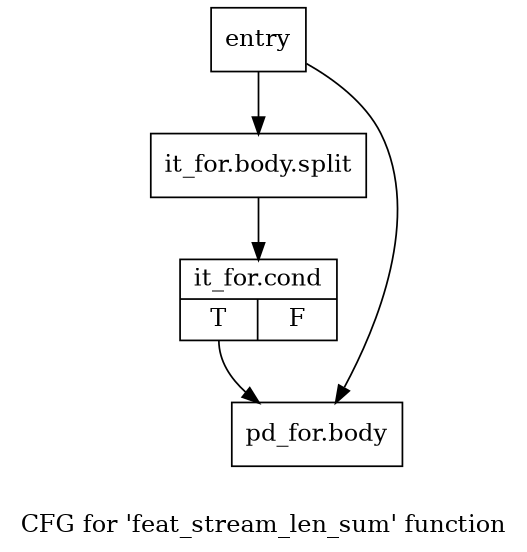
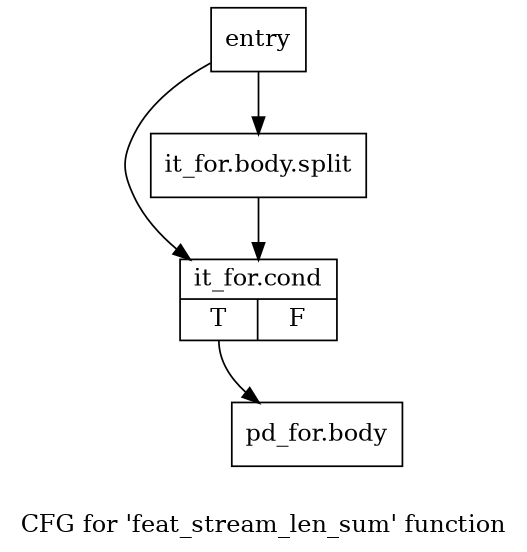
edge "entry" -> "pd_for.body": now "entry" -> "it_for.cond"
